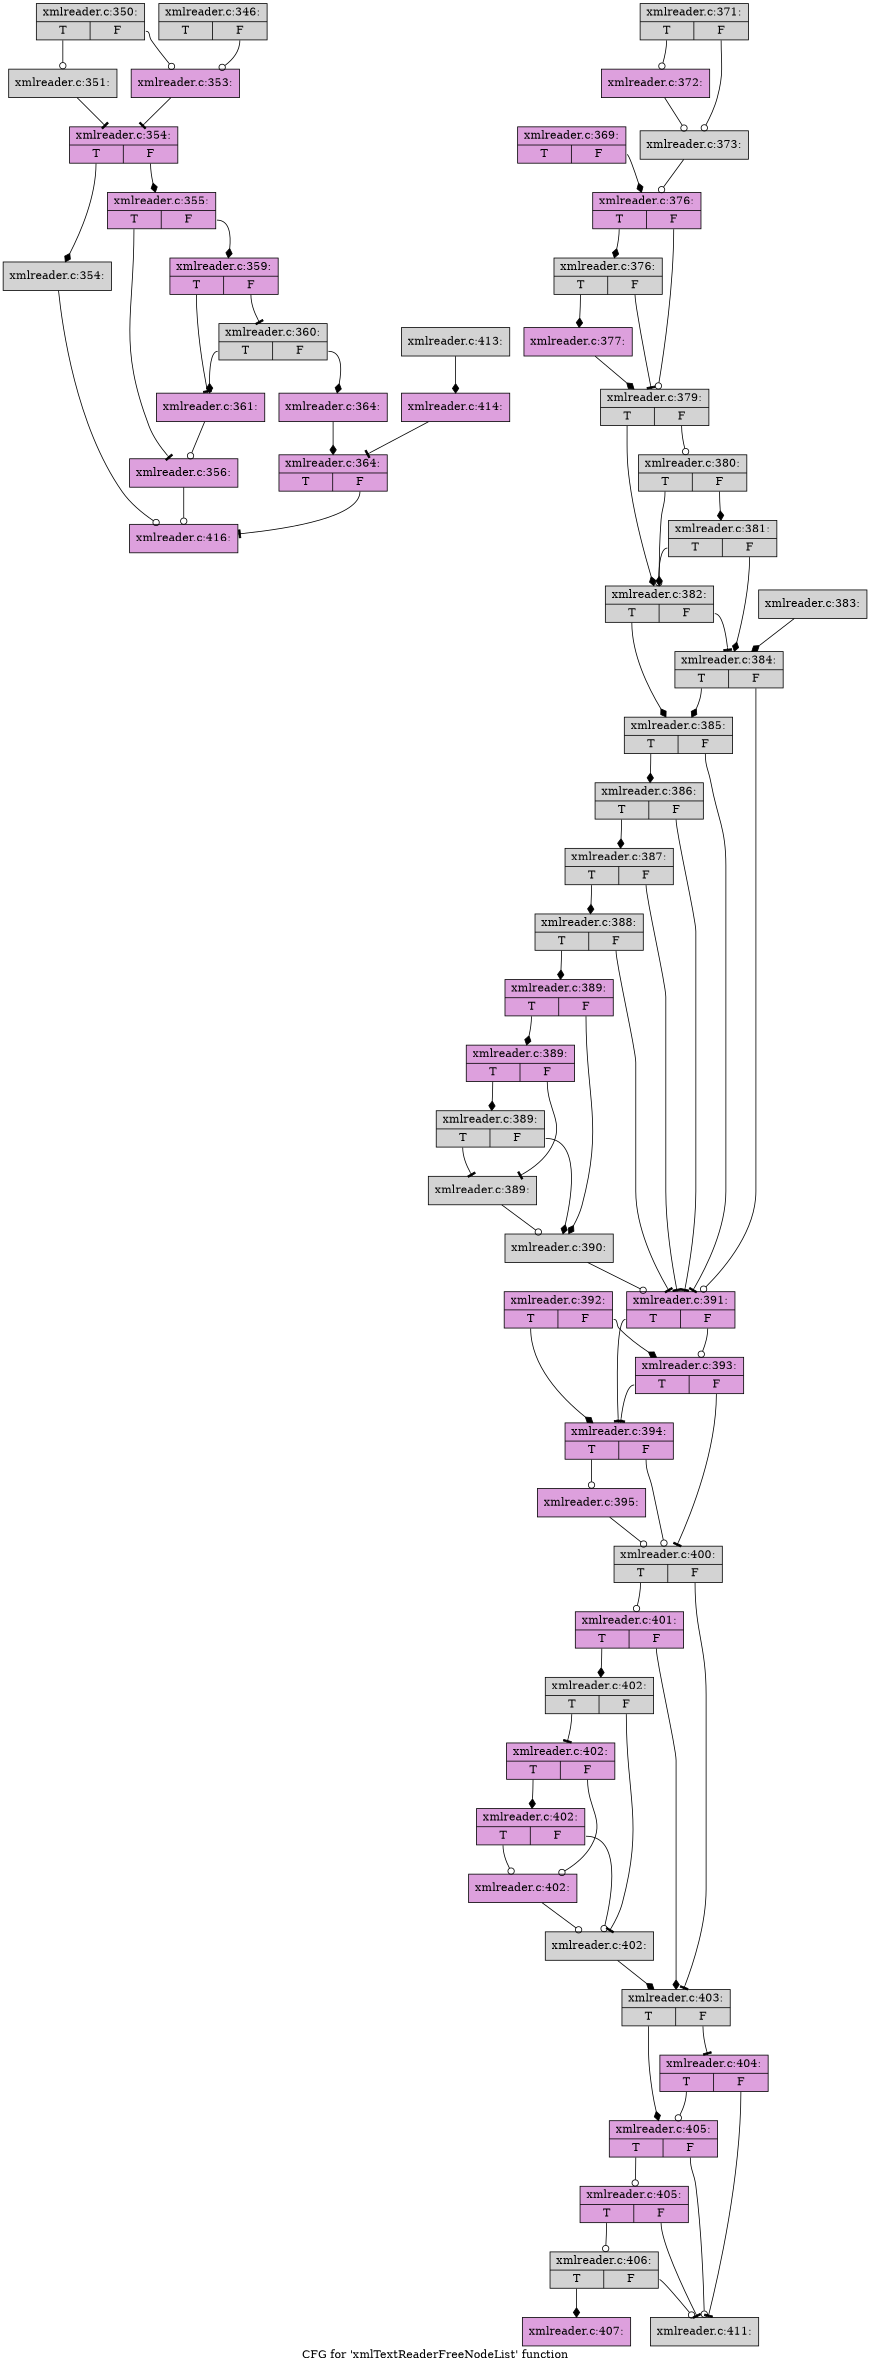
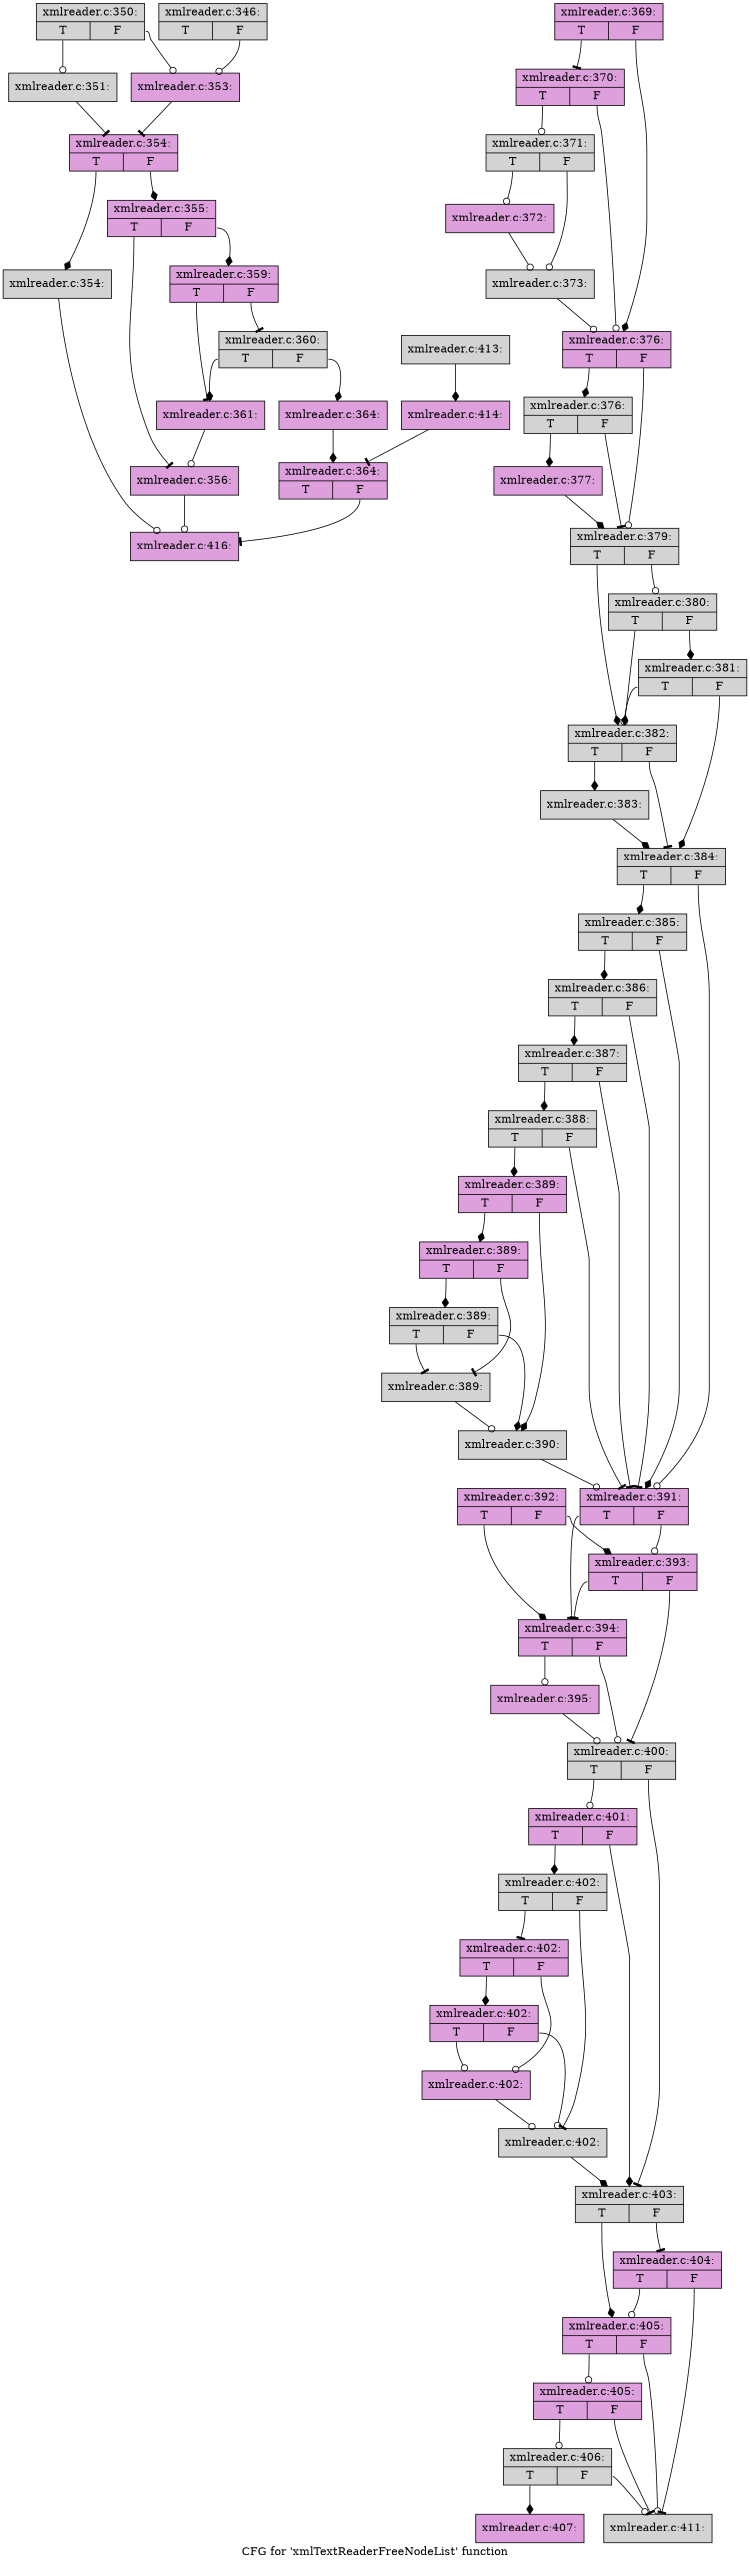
node "xmlreader.c:370:": added
edge "xmlreader.c:382:" -> "xmlreader.c:385:": now "xmlreader.c:382:" -> "xmlreader.c:383:"
edge "xmlreader.c:385:" -> "xmlreader.c:391:": arrowhead tee -> diamond
